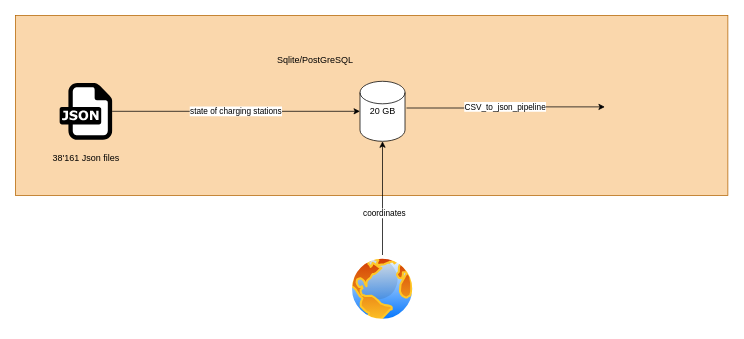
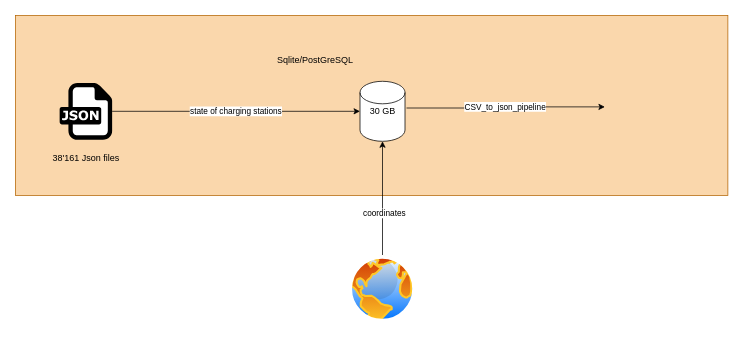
node "20 GB": label "20 GB" -> "30 GB"
